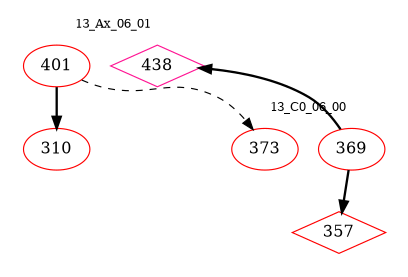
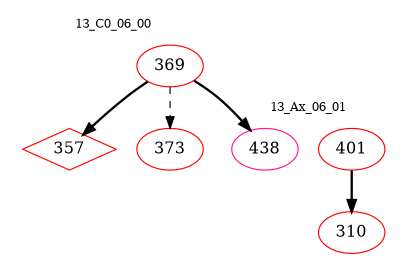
node "438": shape diamond -> ellipse
edge "401" -> "373": now "369" -> "373"
